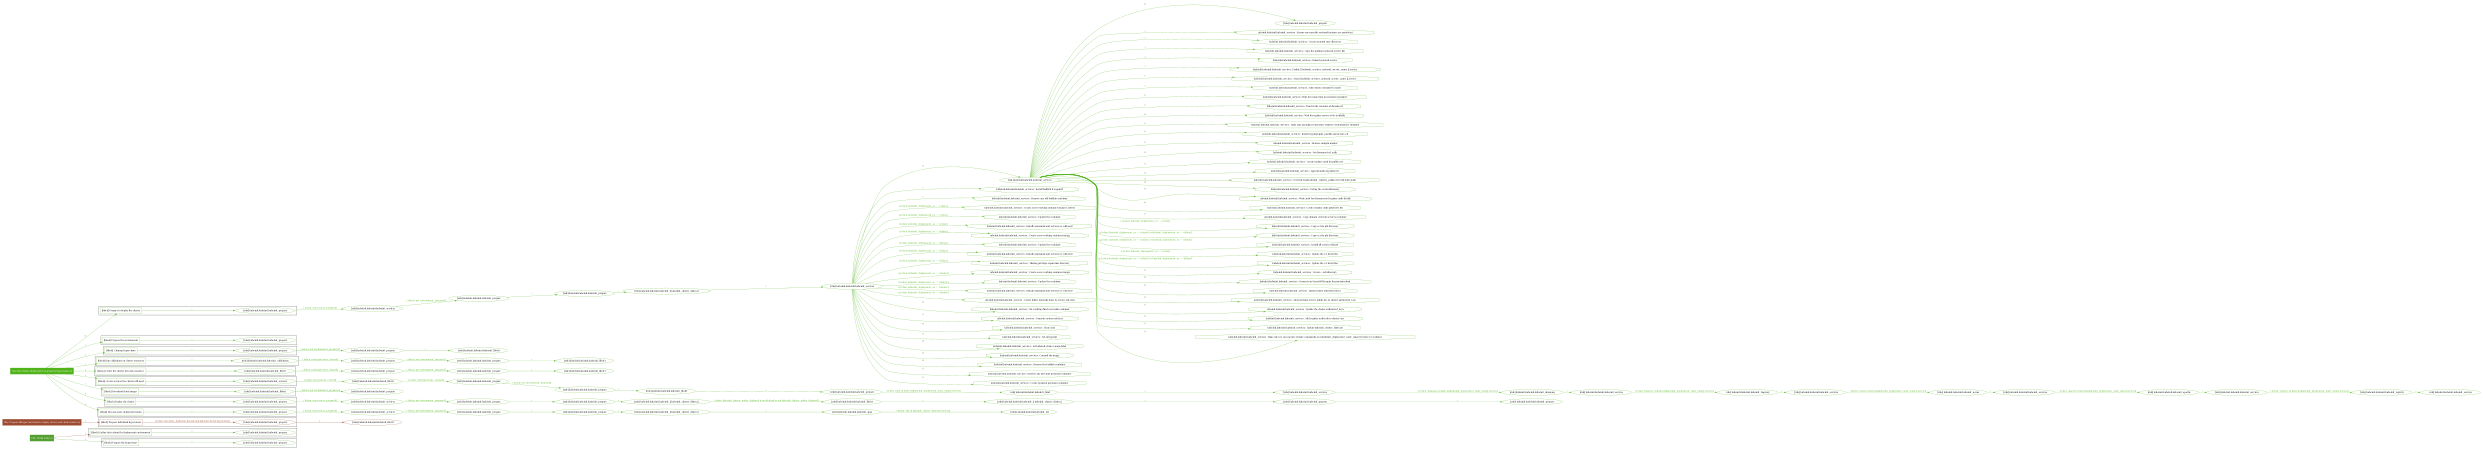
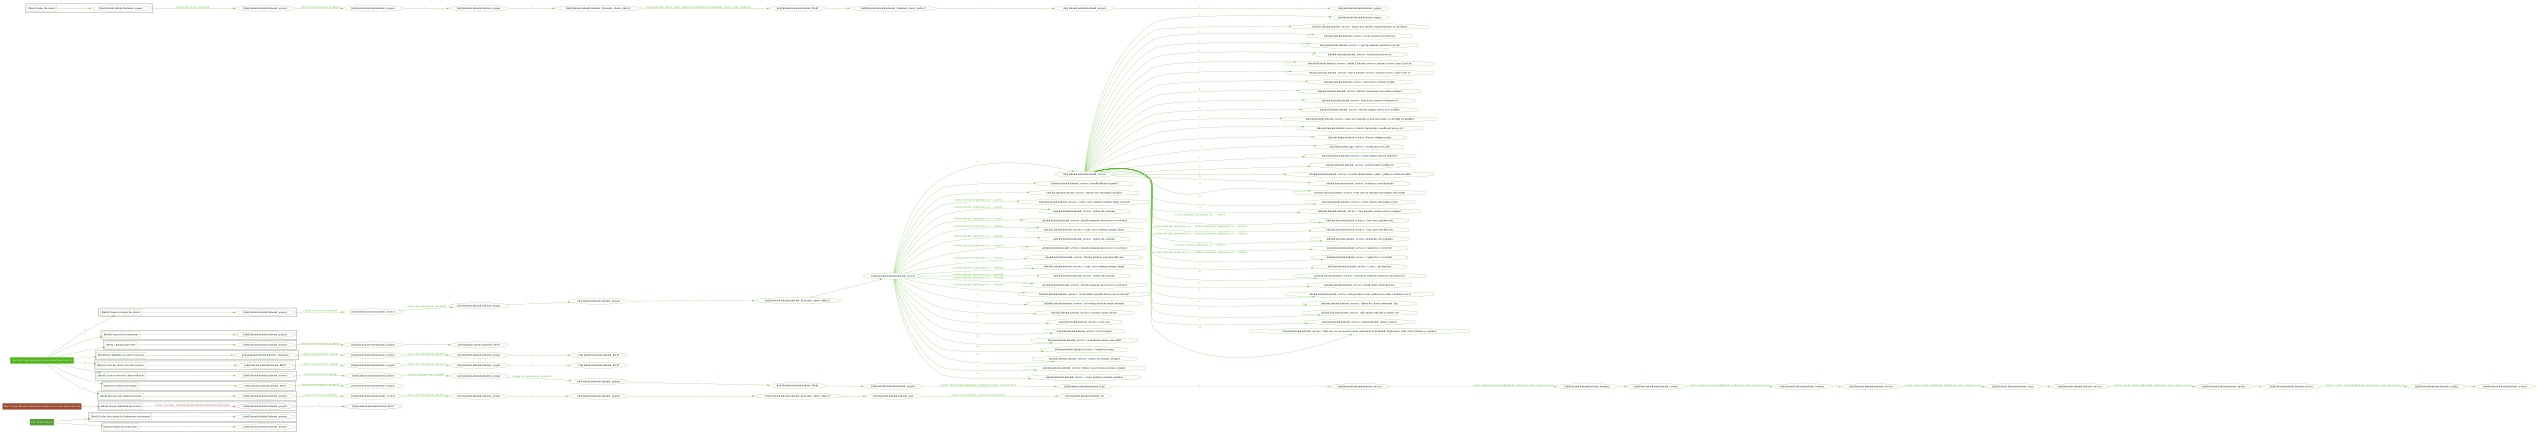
node "kubeinit.kubeinit.kubeinit_services : Remove nologin marker": label "kubeinit.kubeinit.kubeinit_services : Remove nologin marker" -> "kubeinit.deploy.kubeinit_services : Remove nologin marker"
node "kubeinit.kubeinit.kubeinit_services : Set disconnected_auth": label "kubeinit.kubeinit.kubeinit_services : Set disconnected_auth" -> "kubeinit.kubeinit.apps_services : Set disconnected_auth"
edge "Play: Run cluster deployment on prepared hypervisors (1)" -> "[block] Deploy the cluster": removed, label "8"
